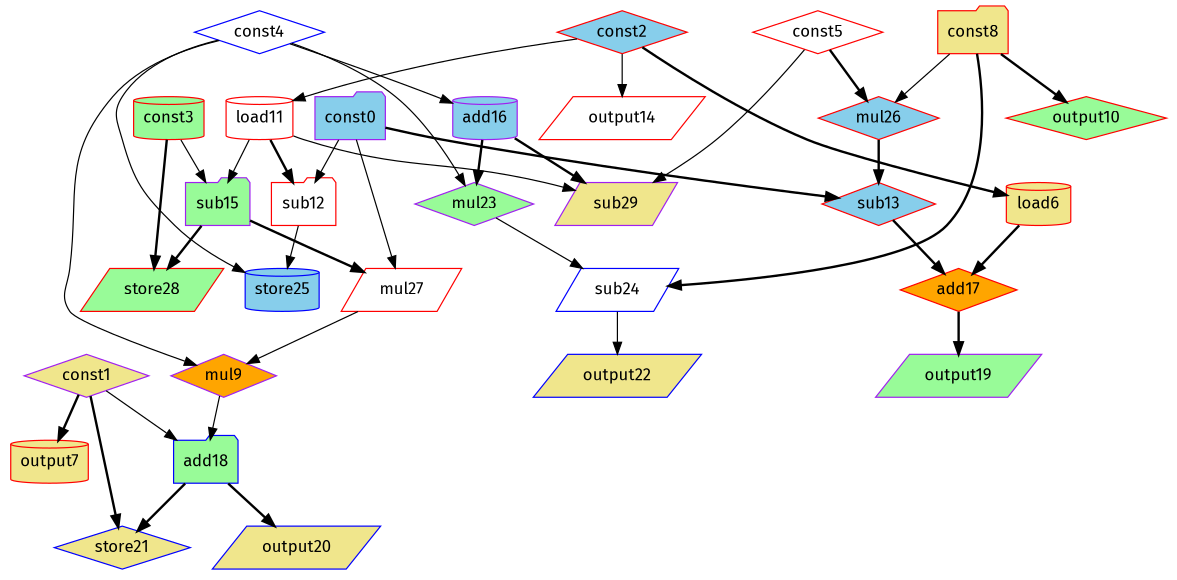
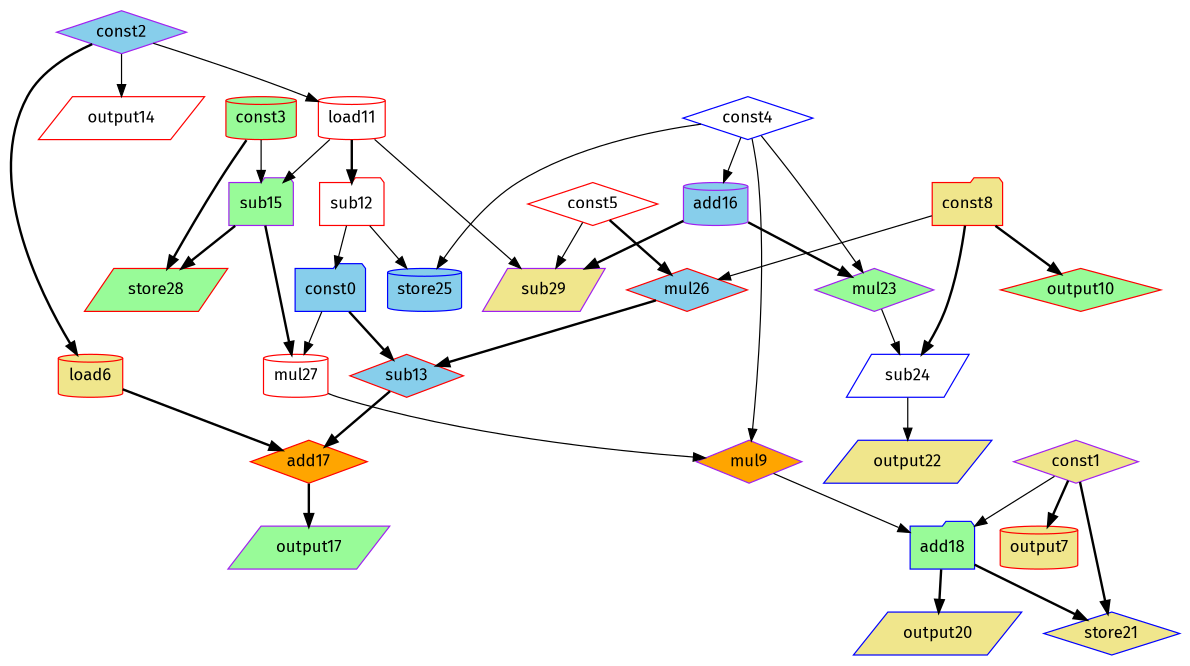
node "const2": color red -> purple
node "const0": color purple -> blue
edge "const0" -> "sub12": reversed
node "mul27": shape parallelogram -> cylinder
node "output19": label "output19" -> "output17"
